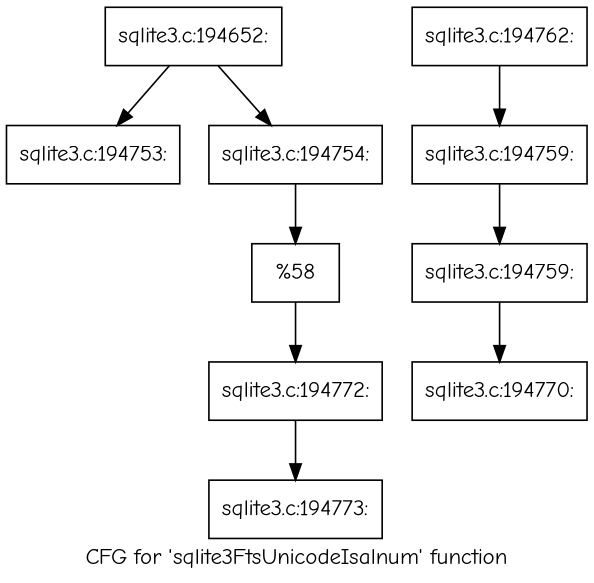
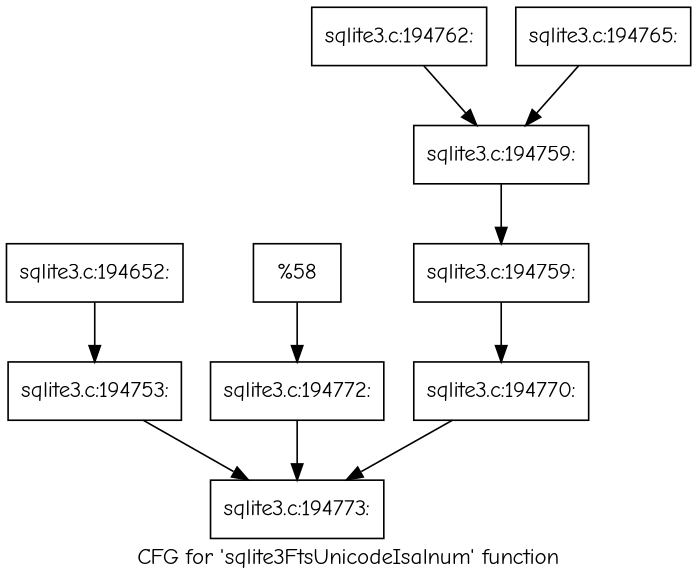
node "sqlite3.c:194765:": added
node "sqlite3.c:194754:": removed
edge "sqlite3.c:194753:" -> "sqlite3.c:194773:": added
edge "sqlite3.c:194770:" -> "sqlite3.c:194773:": added
